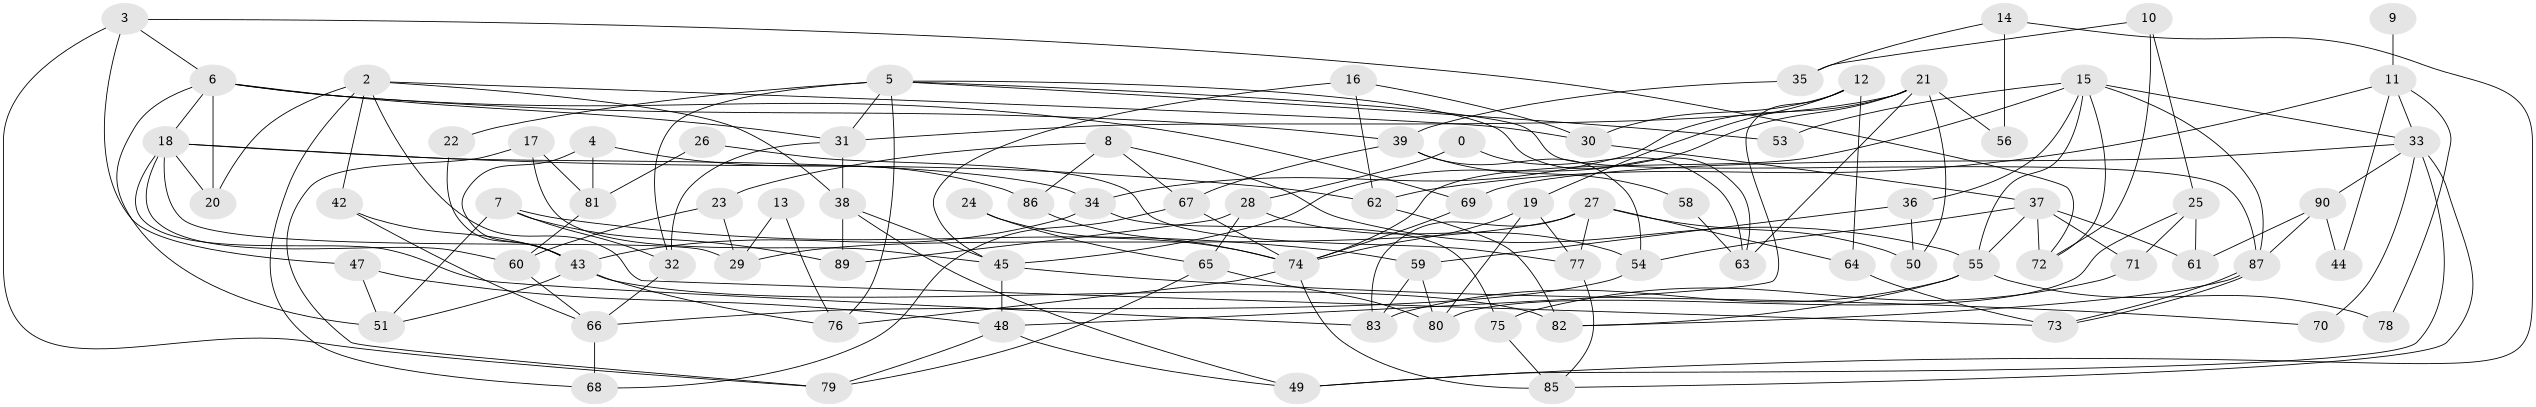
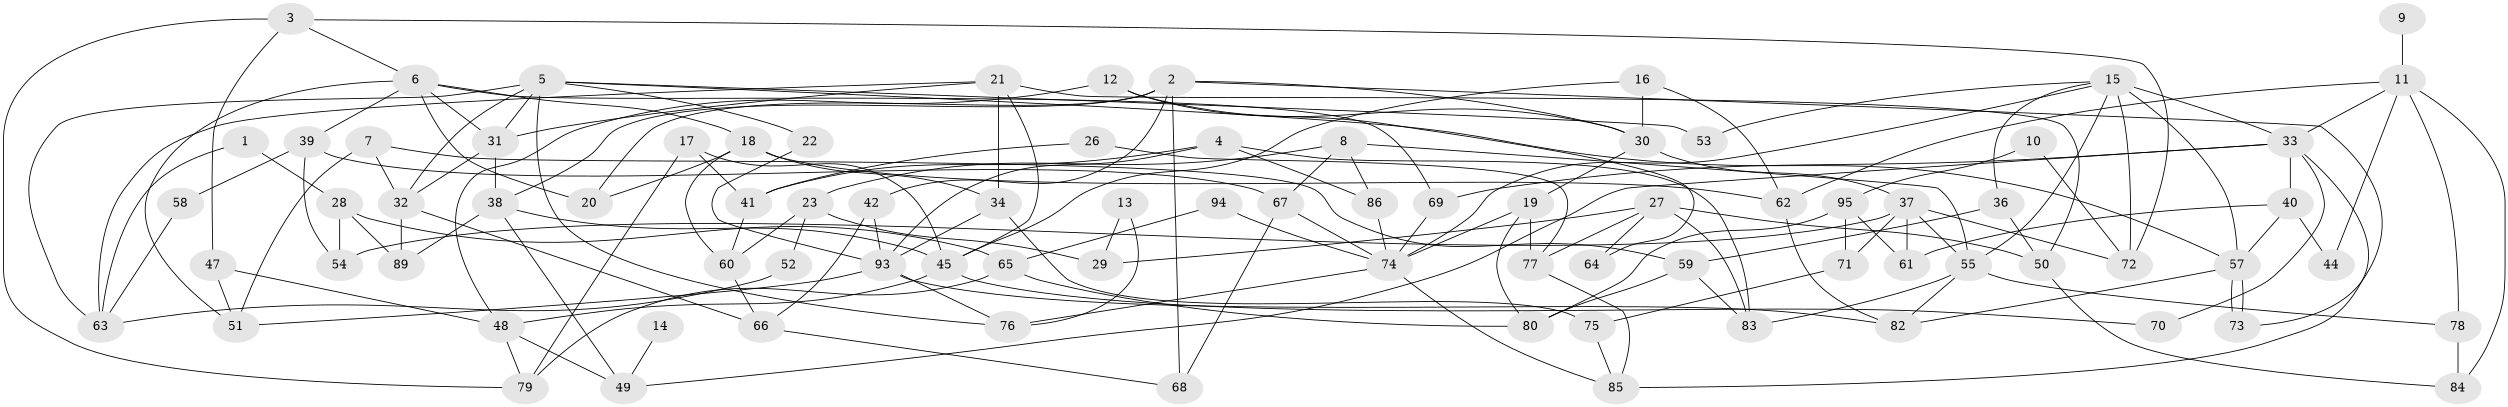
node "35": removed
edge "12" -- "19": now "30" -- "19"
node "0": label "0" -> "1"
node "56": removed
node "81": label "81" -> "41"
node "24": label "24" -> "94"
node "25": label "25" -> "95"
node "90": label "90" -> "40"
edge "7" -- "89": now "32" -- "89"
edge "18" -- "29": removed
node "43": label "43" -> "93"
node "52": added
node "87": label "87" -> "57"
edge "18" -- "83": now "4" -- "83"
edge "64" -- "73": removed
edge "54" -- "66": removed
node "84": added
